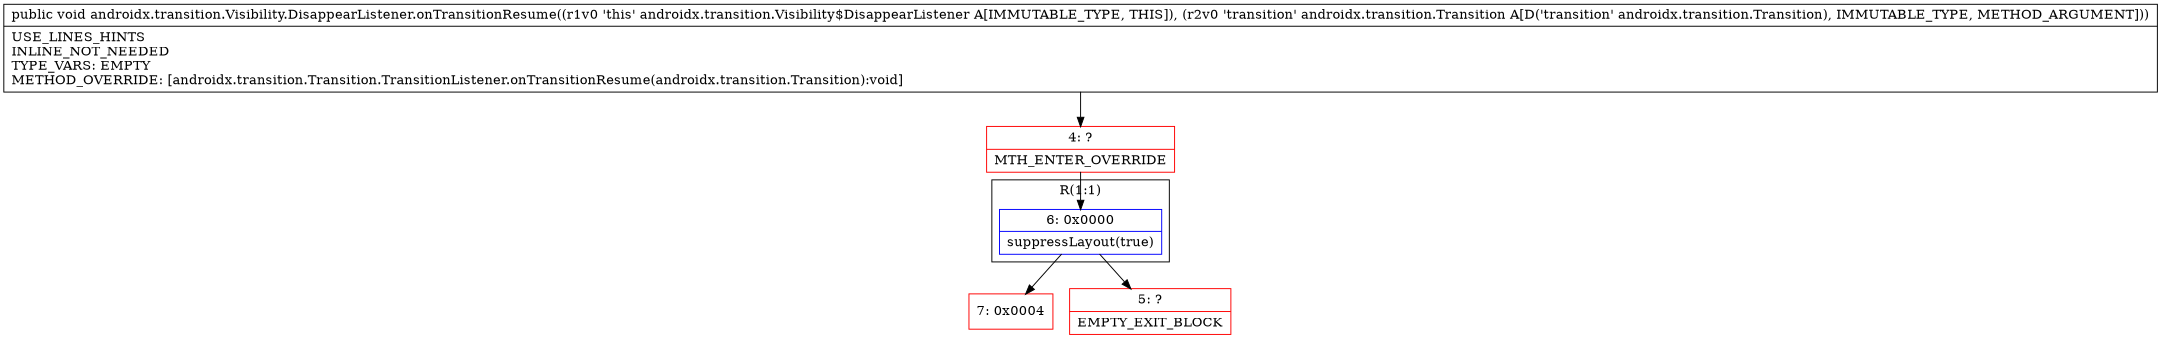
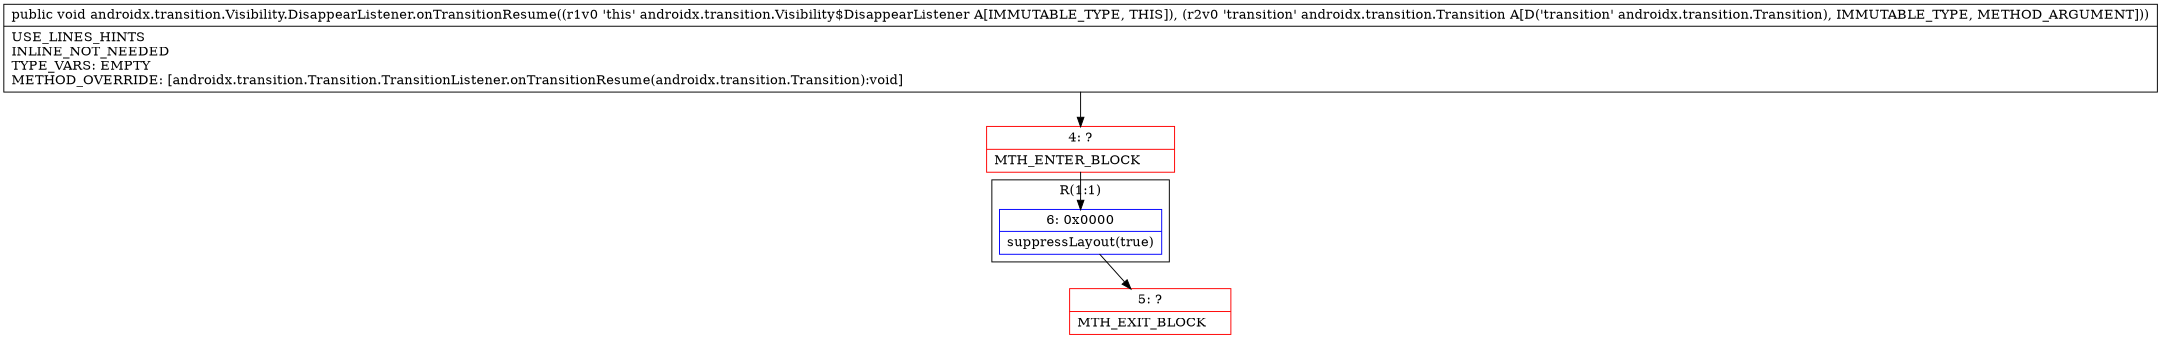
node "4: ?": text "MTH_ENTER_OVERRIDE" -> "MTH_ENTER_BLOCK"
node "7: 0x0004": removed
node "5: ?": text "EMPTY_EXIT_BLOCK" -> "MTH_EXIT_BLOCK"
